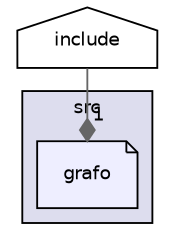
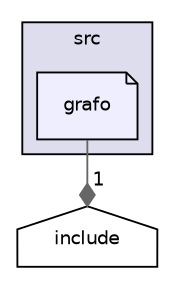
edge "include" -> "grafo": reversed
